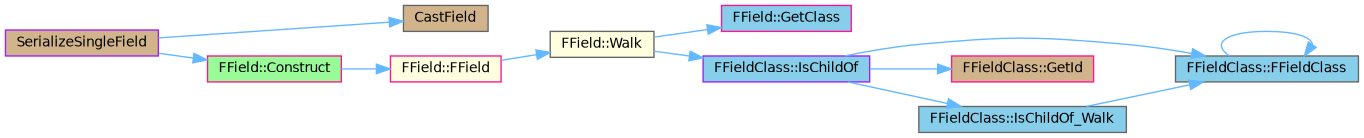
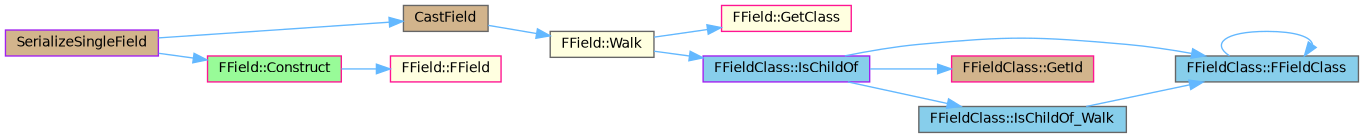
node "FField::GetClass": fillcolor skyblue -> lightyellow
edge "FField::FField" -> "FField::Walk": now "CastField" -> "FField::Walk"
